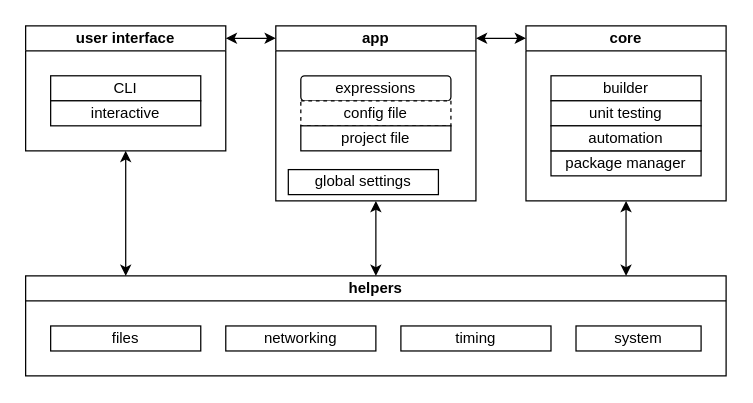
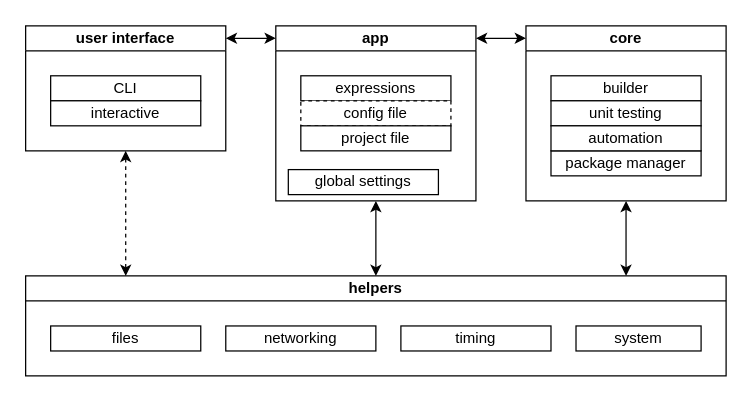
node "expressions": shape rounded rectangle -> rectangle
edge "user interface" -- "helpers": style solid -> dashed
